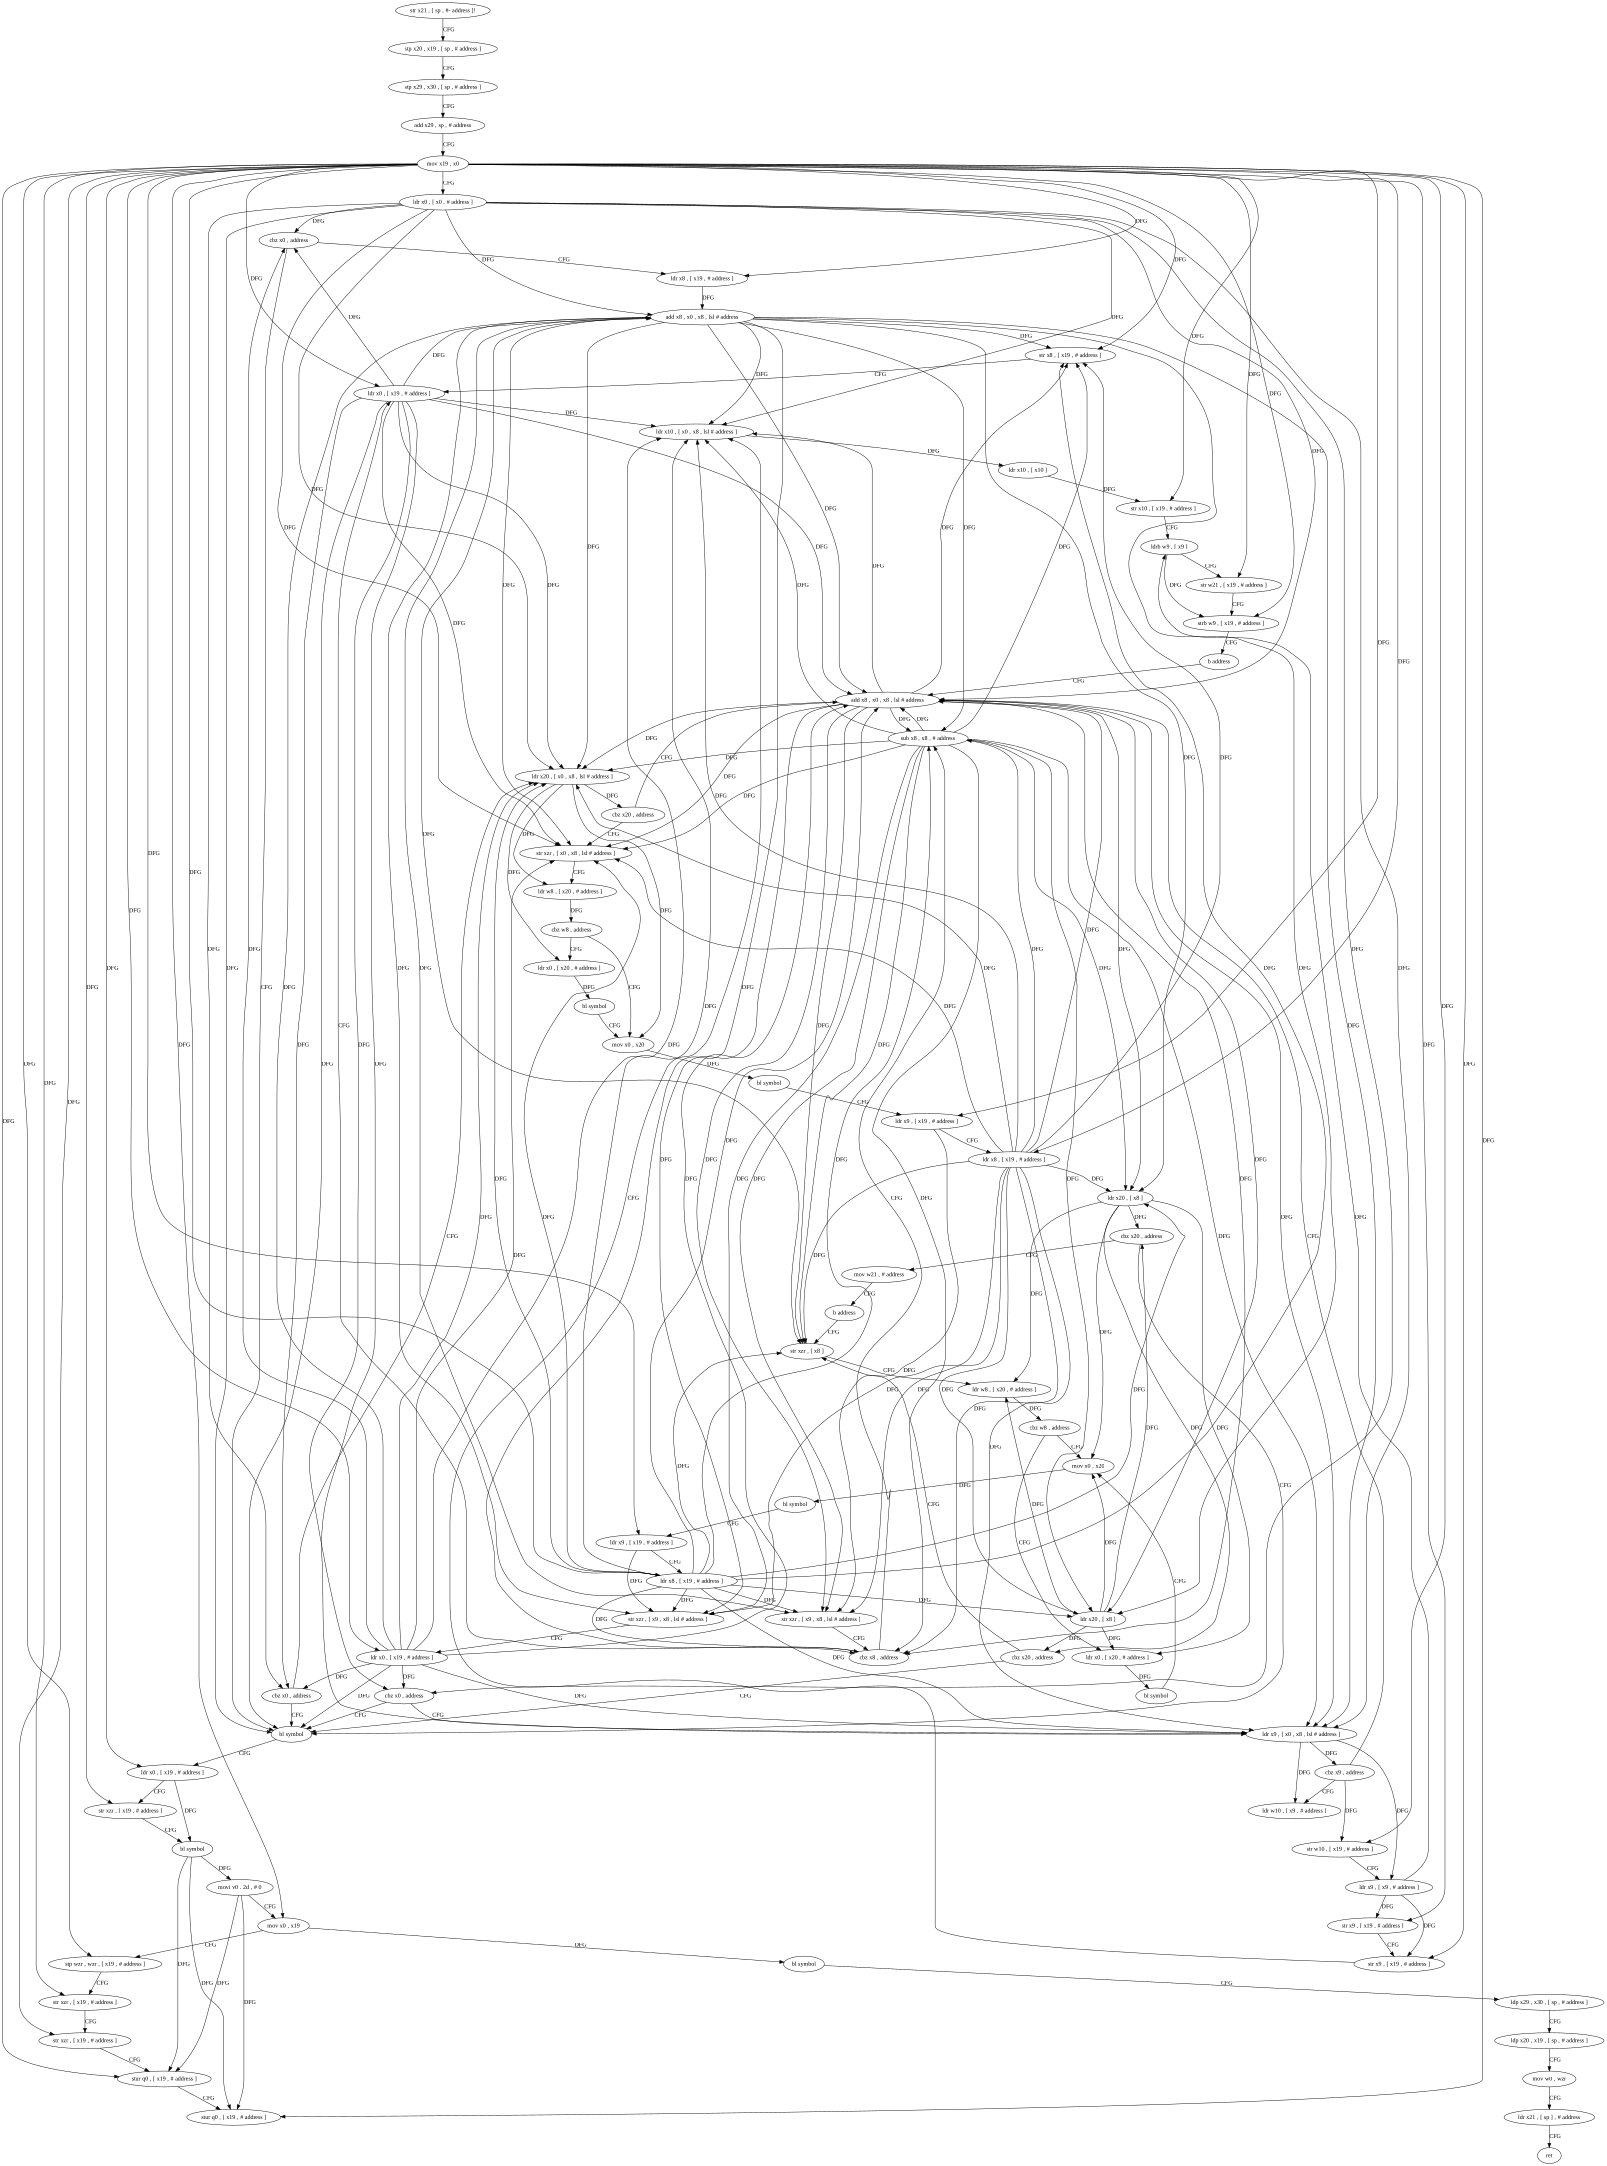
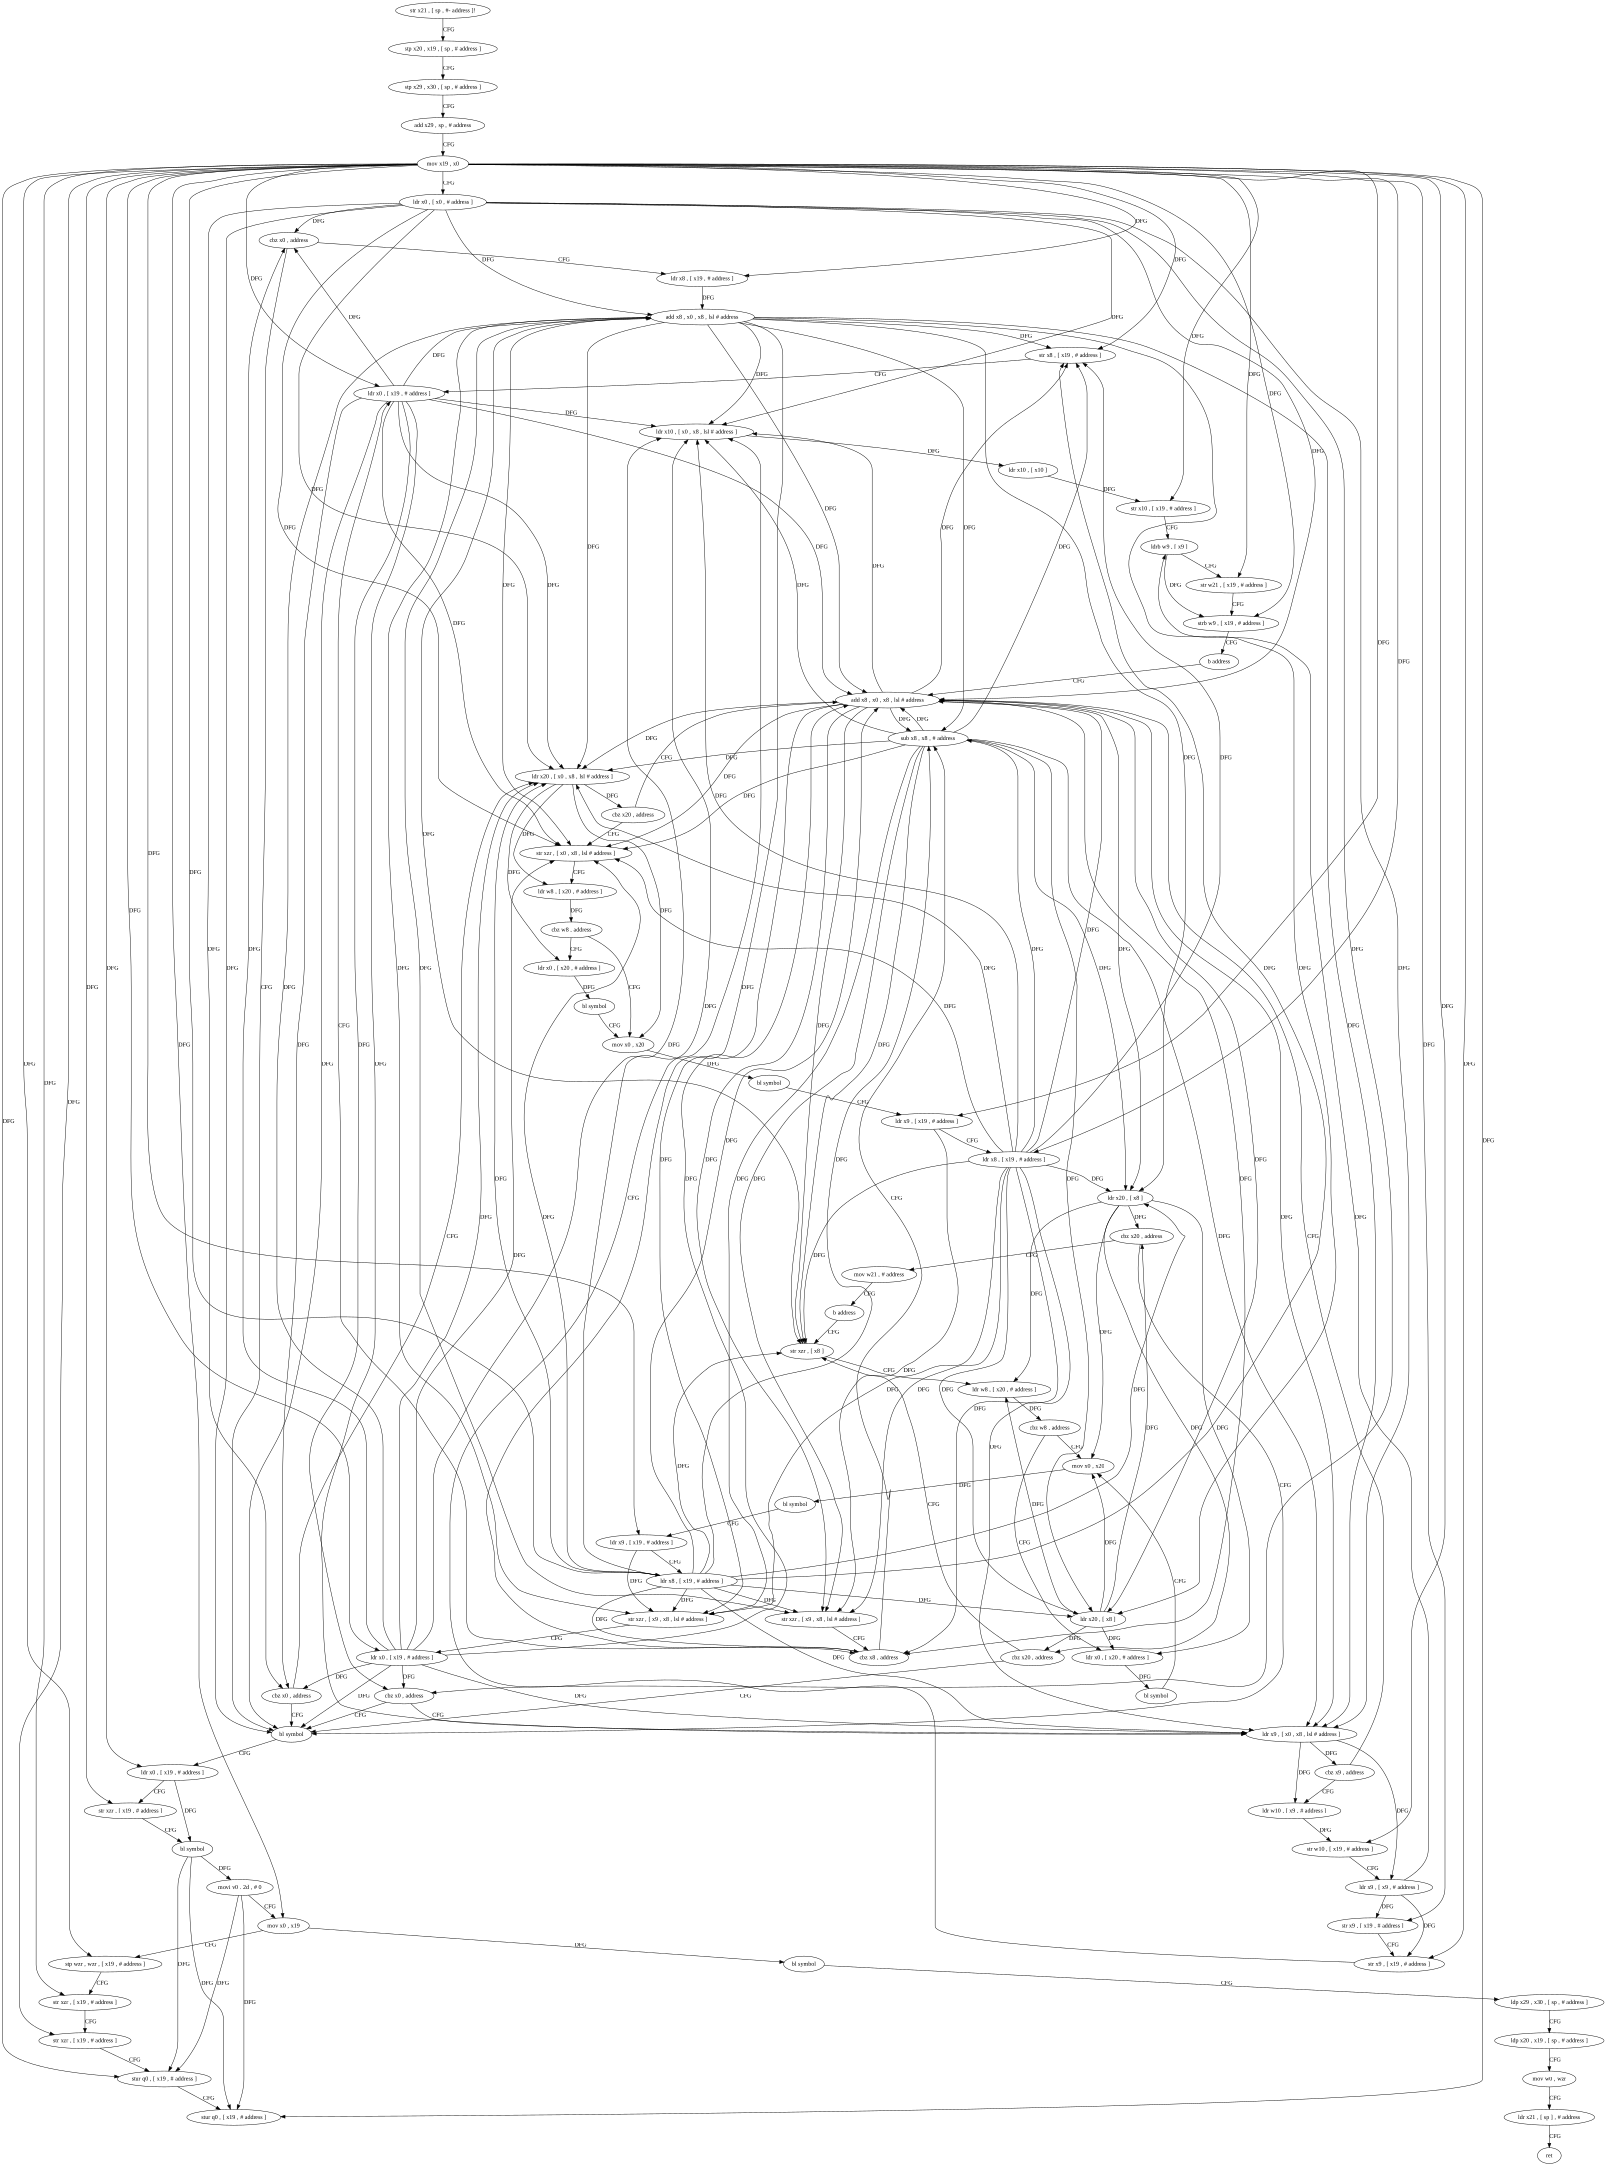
edge "sub x8 , x8 , # address" -> "cbz x8 , address": removed, label "DFG"
edge "cbz x9 , address" -> "str w10 , [ x19 , # address ]": now "ldr w10 , [ x9 , # address ]" -> "str w10 , [ x19 , # address ]"
